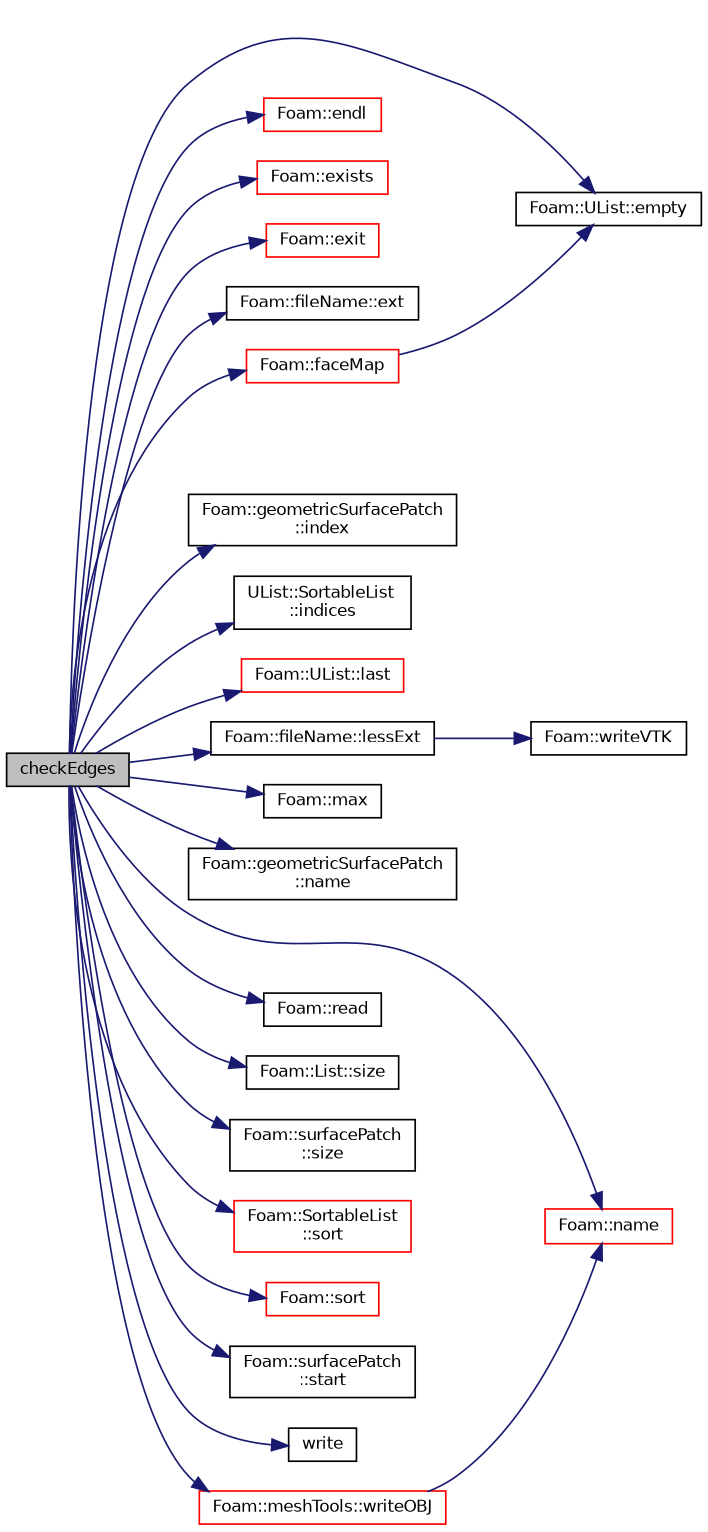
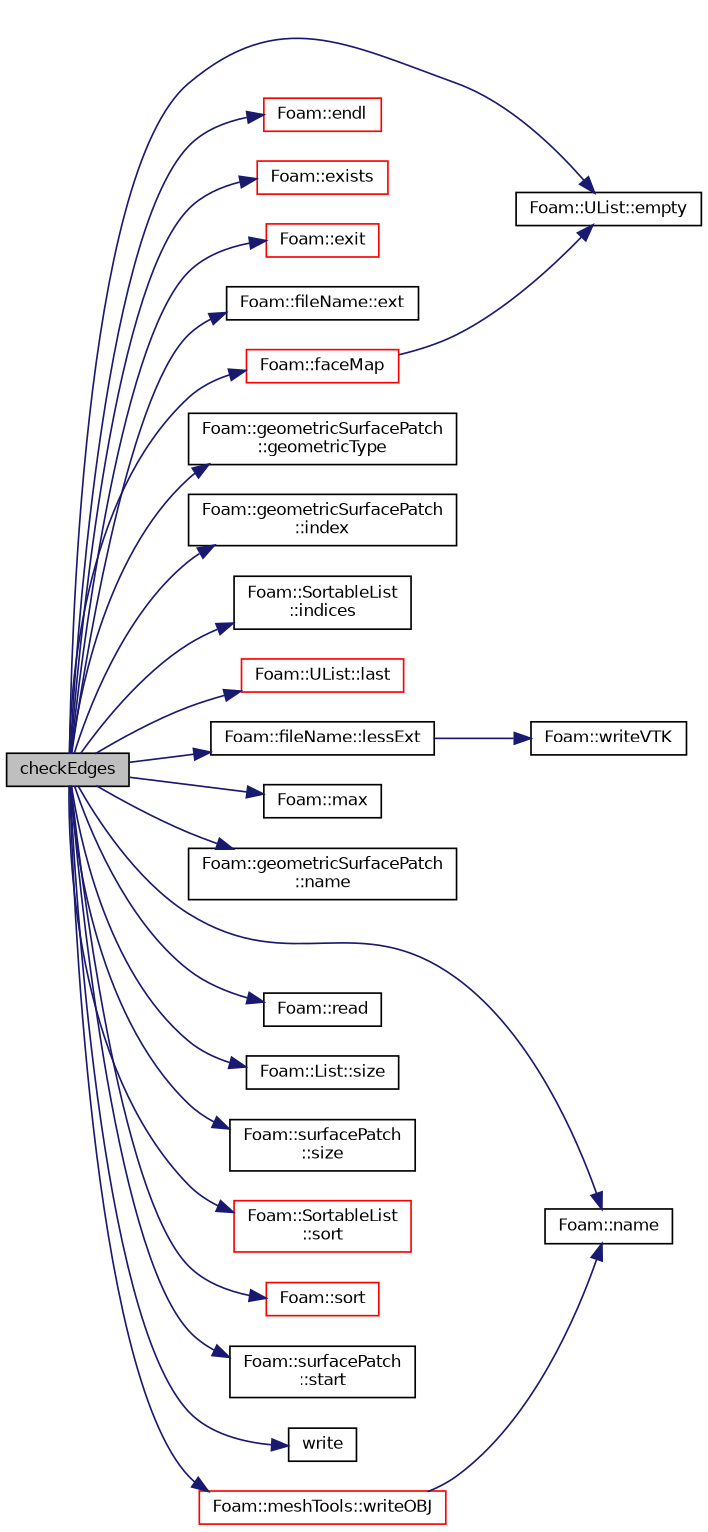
node "Foam::geometricSurfacePatch ::geometricType": added
node "UList::SortableList ::indices": label "UList::SortableList ::indices" -> "Foam::SortableList ::indices"
node "Foam::name": color red -> black
